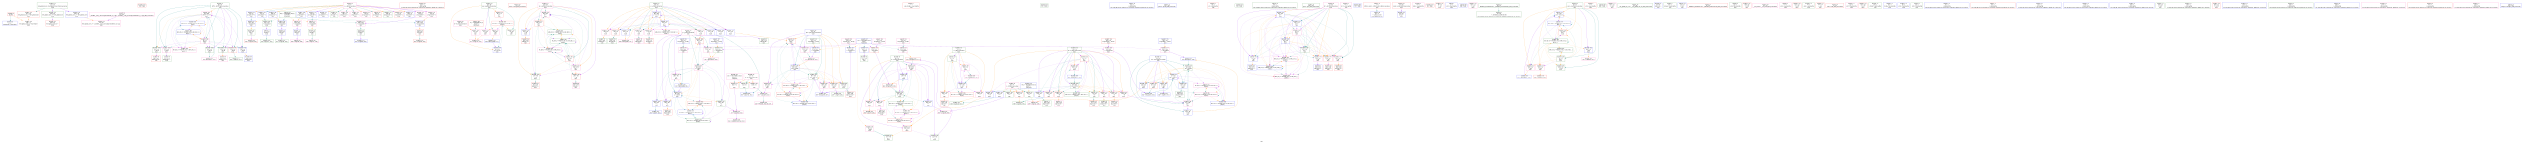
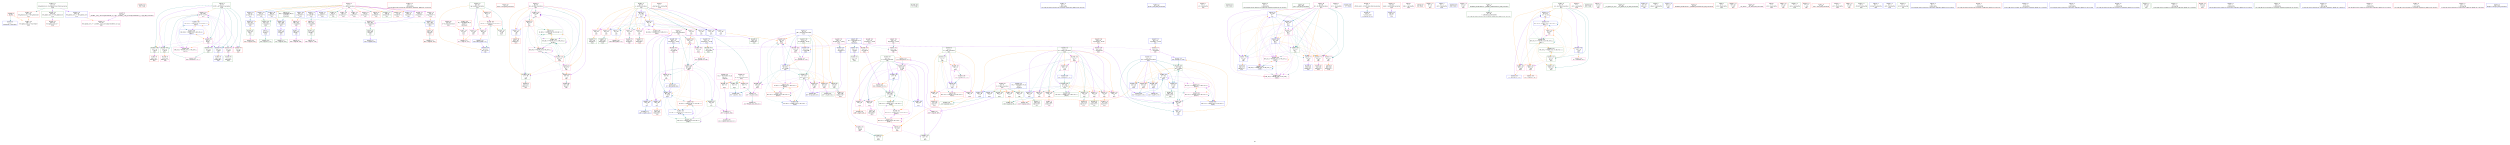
node "NodeID: 317": removed
